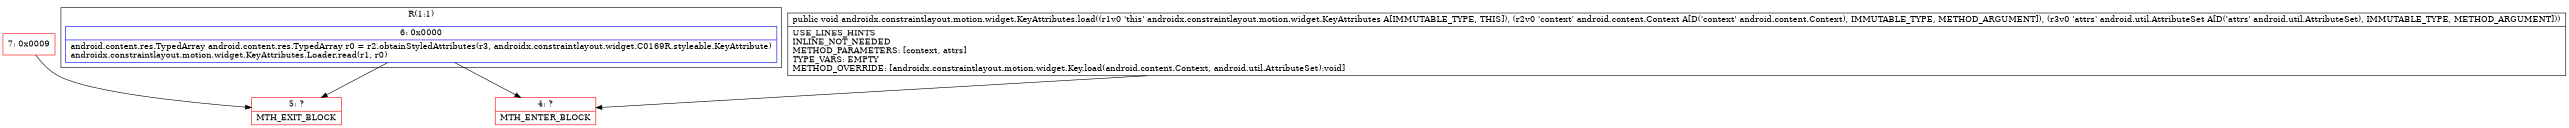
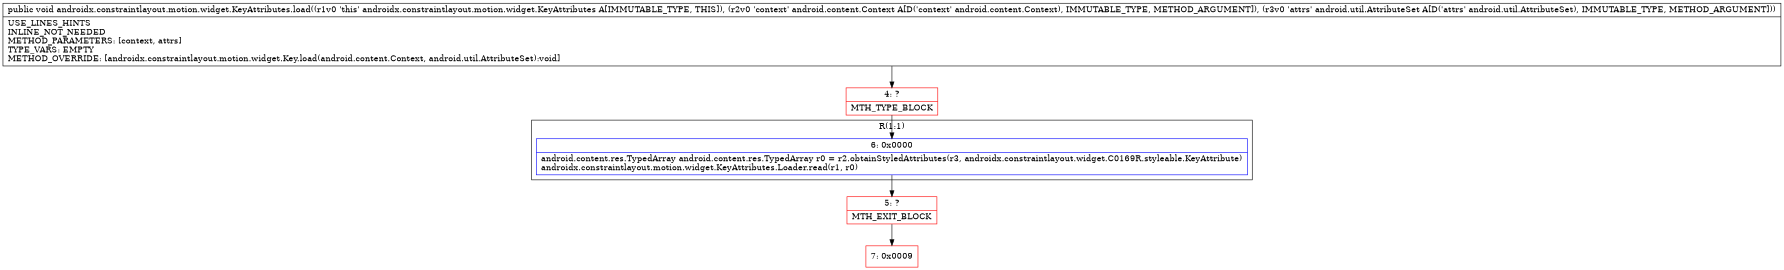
edge "6: 0x0000" -> "4: ?": reversed
edge "7: 0x0009" -> "5: ?": reversed
node "4: ?": text "MTH_ENTER_BLOCK" -> "MTH_TYPE_BLOCK"
